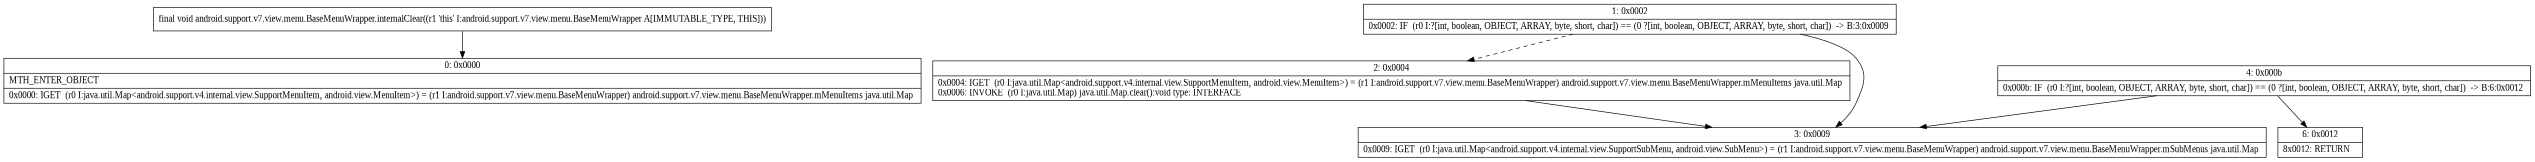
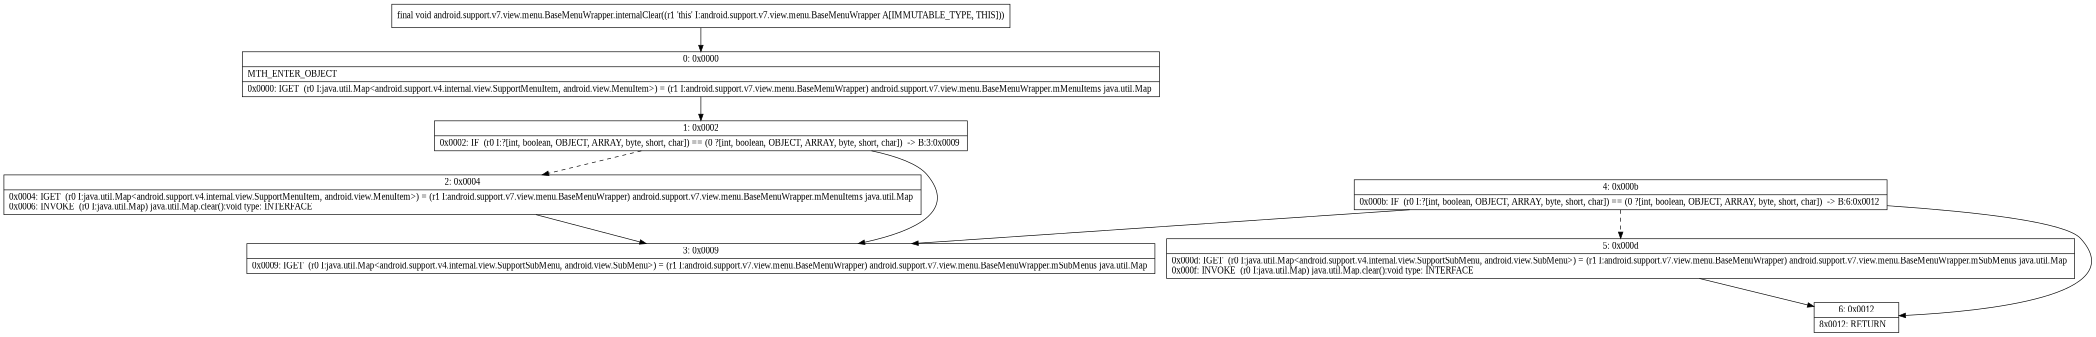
edge "0: 0x0000" -> "1: 0x0002": added
node "5: 0x000d": added
